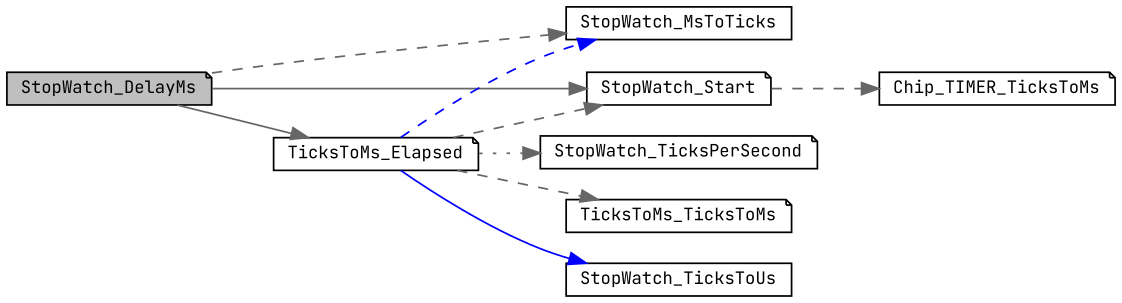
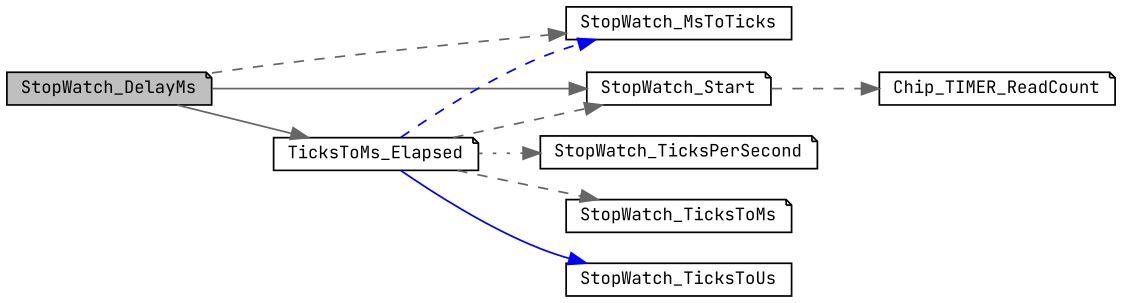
node "Chip_TIMER_TicksToMs": label "Chip_TIMER_TicksToMs" -> "Chip_TIMER_ReadCount"
node "TicksToMs_TicksToMs": label "TicksToMs_TicksToMs" -> "StopWatch_TicksToMs"
